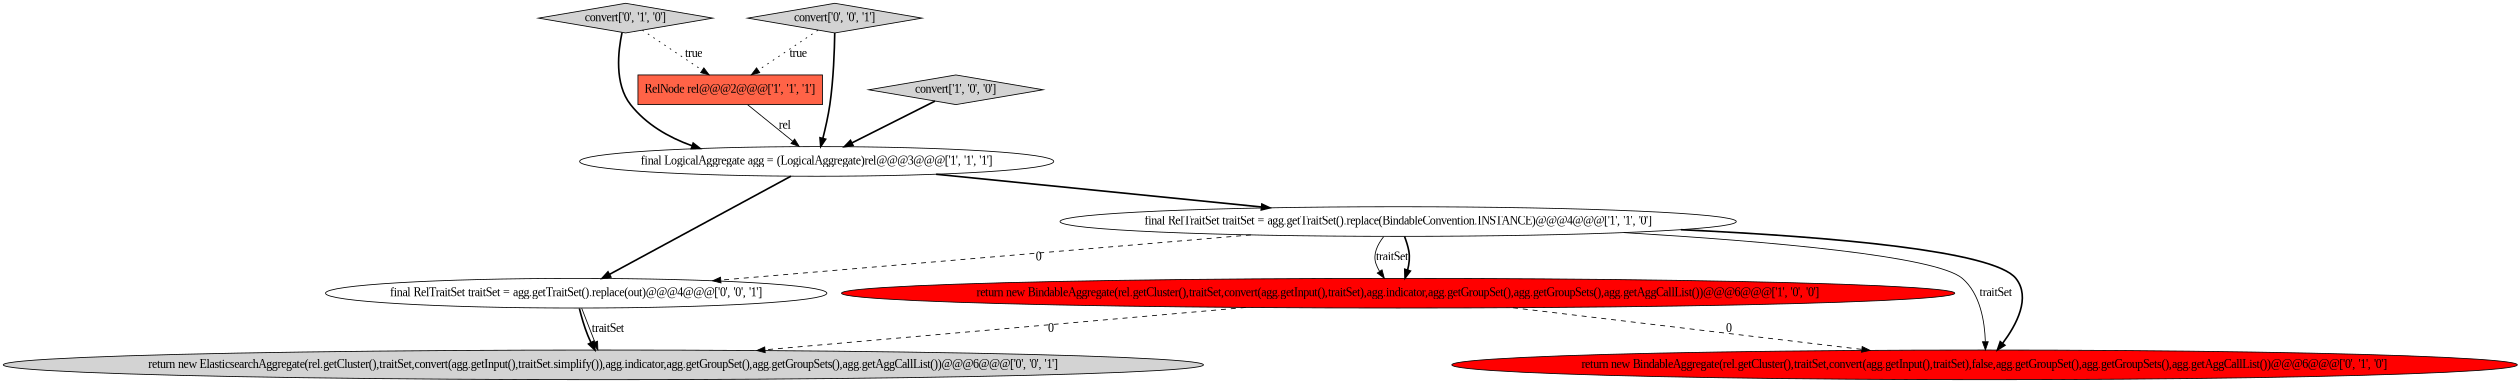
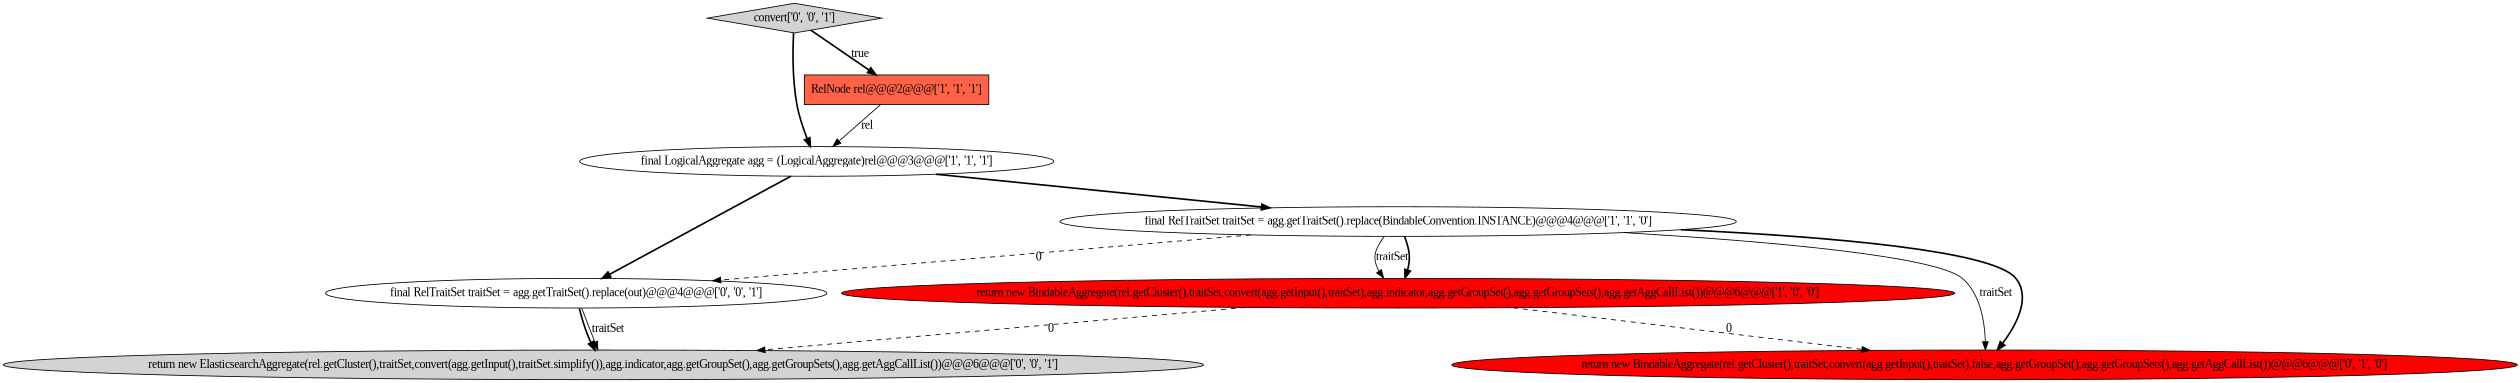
node "convert['0', '1', '0']": removed
edge "convert['0', '0', '1']" -> "RelNode rel@@@2@@@['1', '1', '1']": style dotted -> bold
node "convert['1', '0', '0']": removed
